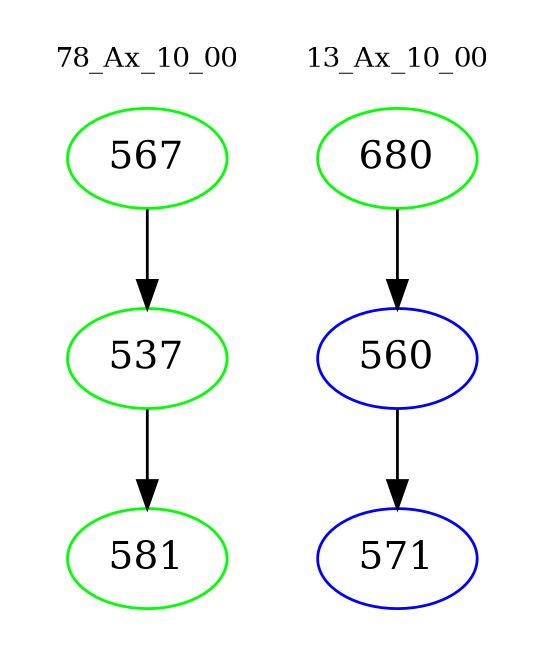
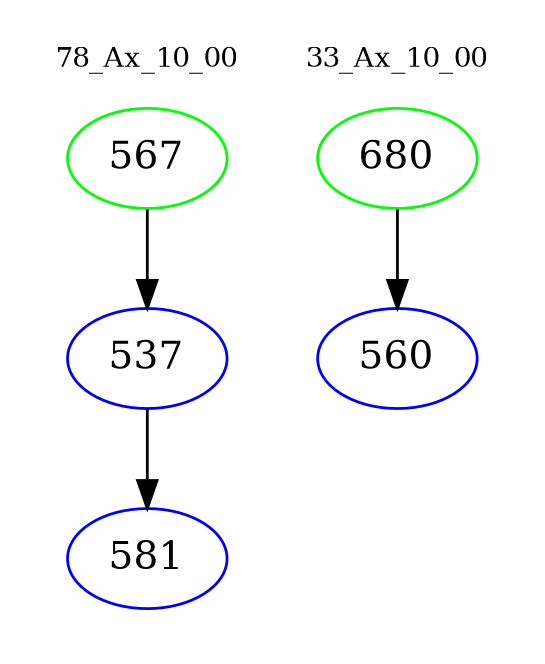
cluster "13_Ax_10_00": label "13_Ax_10_00" -> "33_Ax_10_00"
node "537": color green -> blue
node "581": color green -> blue
node "571": removed
